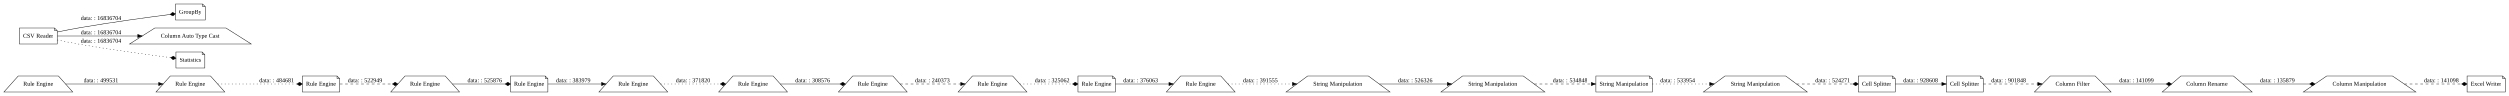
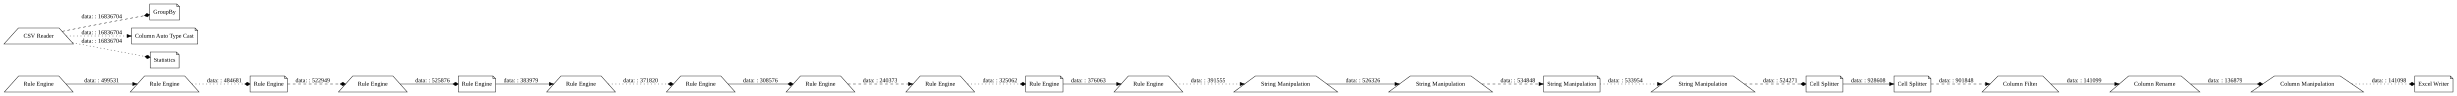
edge "CSV Reader" -> "GroupBy": style solid -> dashed
node "CSV Reader": shape note -> trapezium
edge "CSV Reader" -> "Column Auto Type Cast": style solid -> dotted
node "Column Auto Type Cast": shape trapezium -> note
edge "Column Rename" -> "Column Manipulation": label "data: : 135879" -> "data: : 136879"
edge "Column Filter" -> "Column Rename": arrowhead diamond -> normal
edge "Column Manipulation" -> "Excel Writer": style dashed -> dotted
